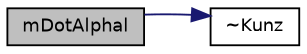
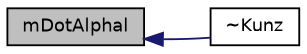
edge "mDotAlphal" -> "~Kunz": reversed
